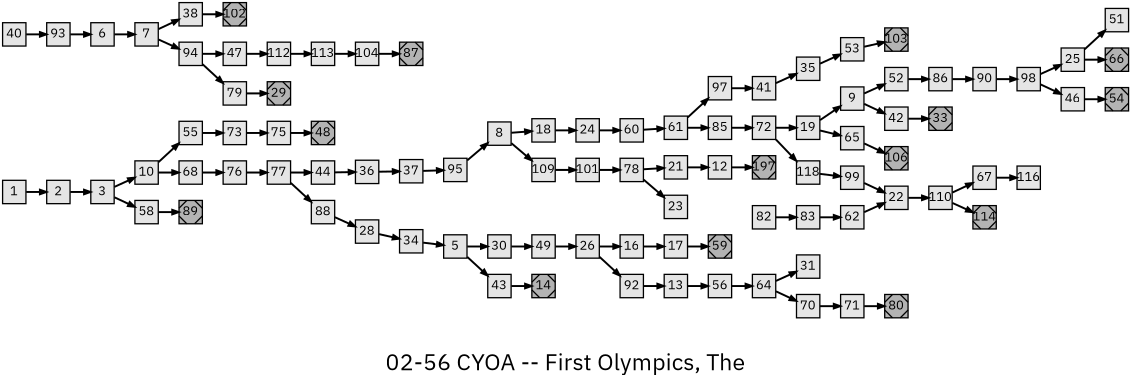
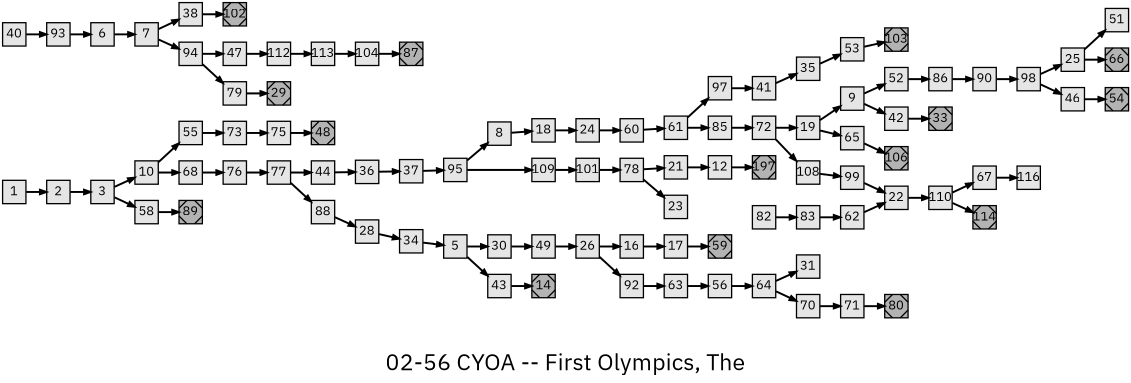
edge "8" -> "109": now "95" -> "109"
node "118": label "118" -> "108"
node "13": label "13" -> "63"
